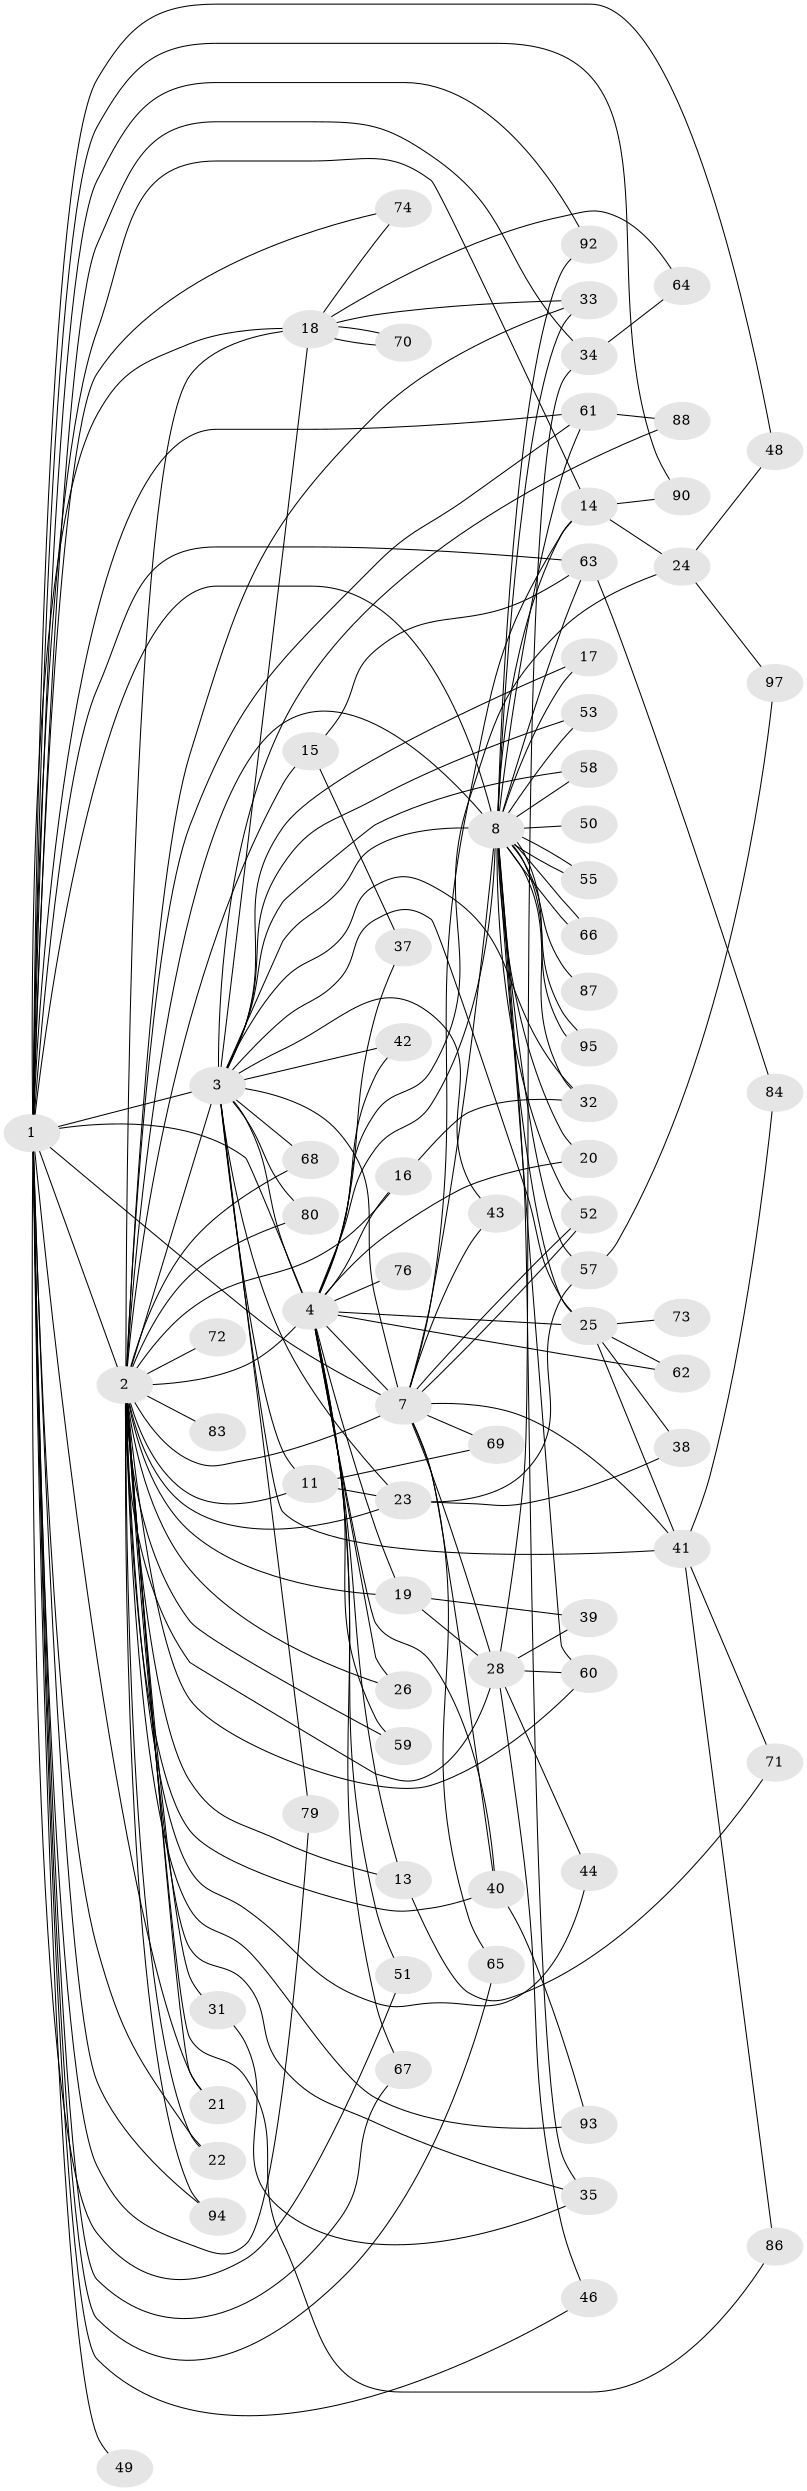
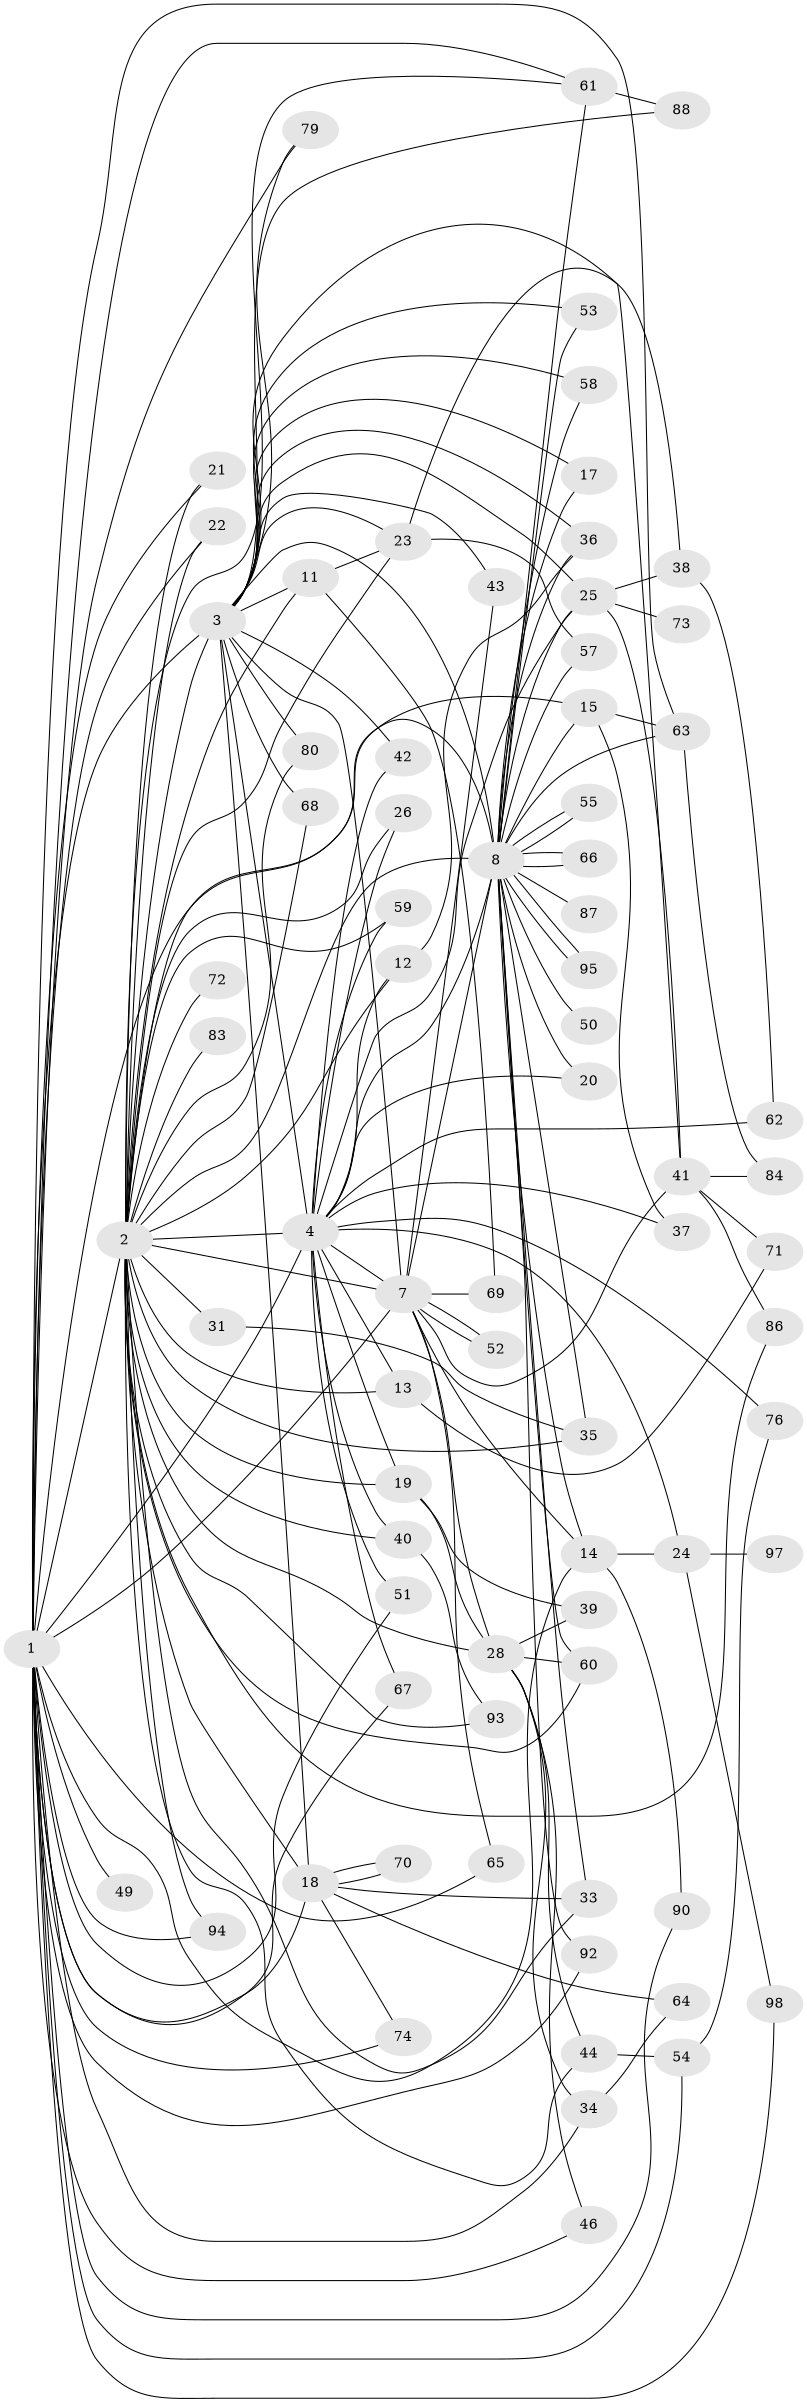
node "48": label "48" -> "98"
edge "97" -- "57": removed
edge "8" -- "52": now "8" -- "15"
node "32": label "32" -> "36"
node "16": label "16" -> "12"
edge "25" -- "62": now "38" -- "62"
edge "7" -- "40": removed
node "54": added
